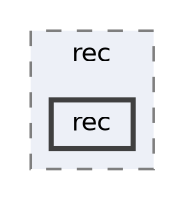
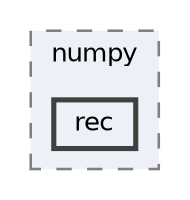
cluster "rec": label "rec" -> "numpy"
